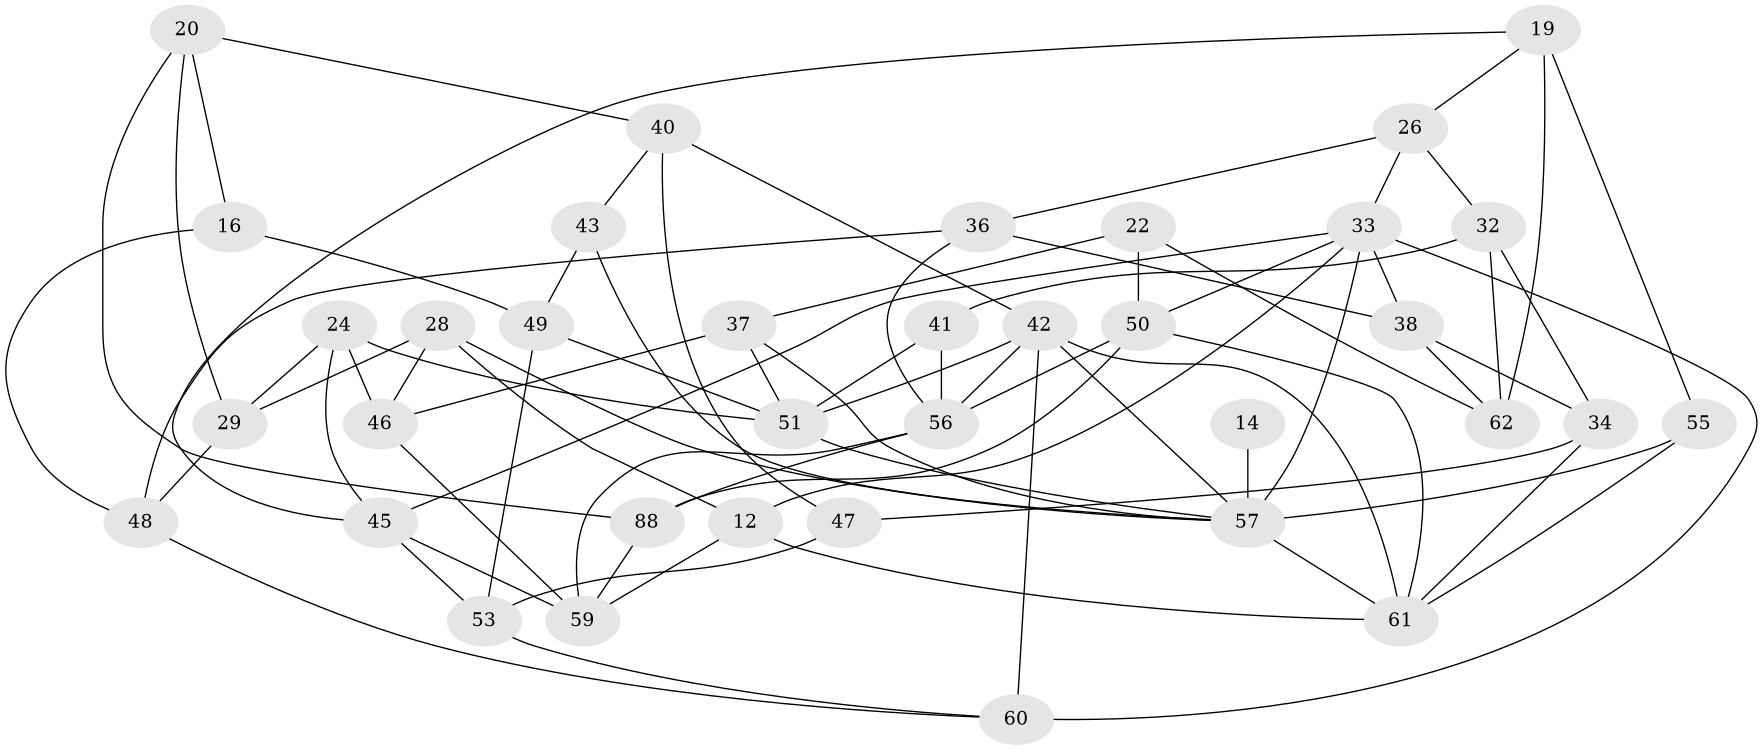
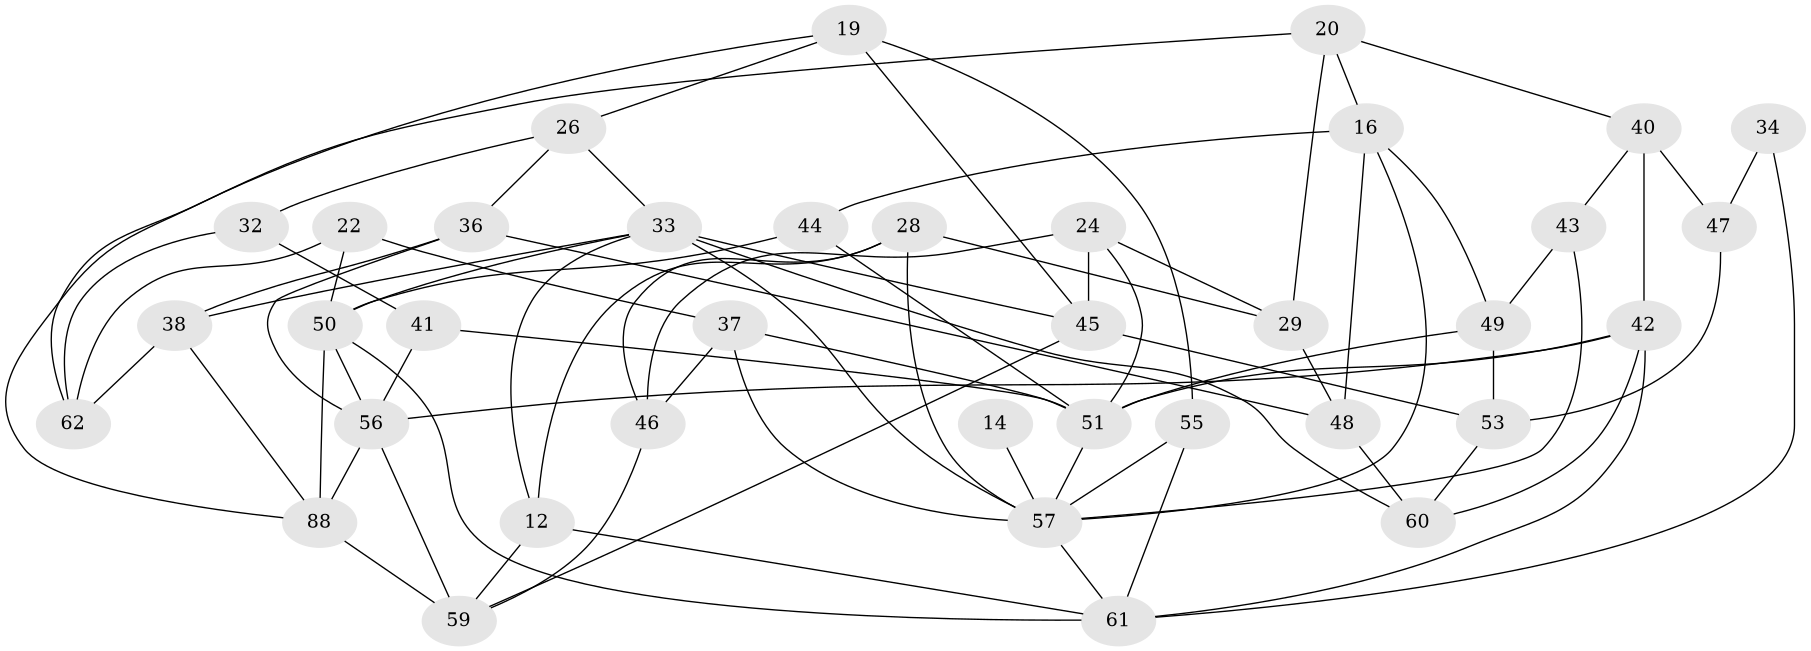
node "44": added
edge "32" -- "34": removed
edge "38" -- "34": now "38" -- "88"
edge "42" -- "57": now "16" -- "57"
